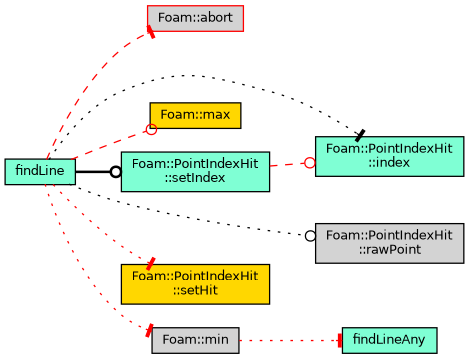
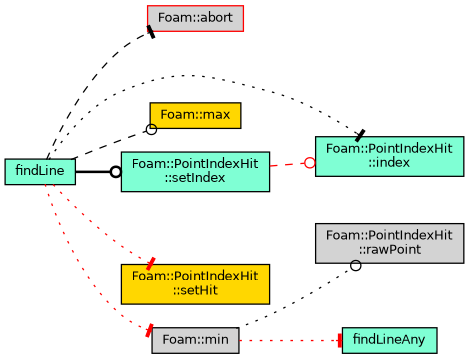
edge "findLine" -> "Foam::abort": color red -> black
edge "findLine" -> "Foam::max": color red -> black
edge "findLine" -> "Foam::PointIndexHit ::rawPoint": now "Foam::min" -> "Foam::PointIndexHit ::rawPoint"
